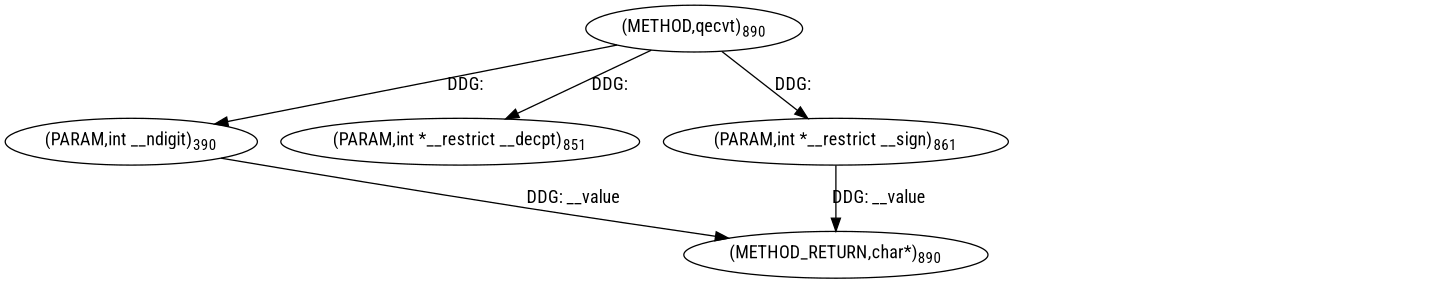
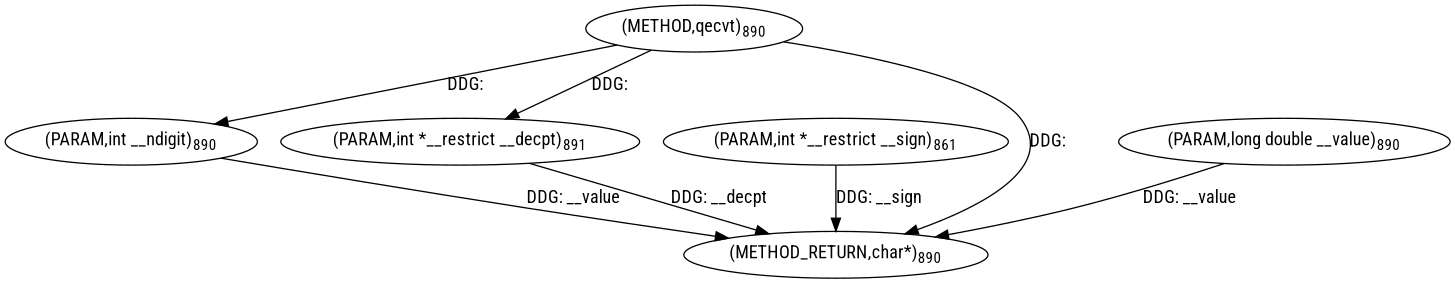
edge "(METHOD,qecvt)" -> "(PARAM,int *__restrict __sign)": now "(METHOD,qecvt)" -> "(METHOD_RETURN,char*)"
node "(PARAM,int __ndigit)": text "390" -> "890"
node "(PARAM,int *__restrict __decpt)": text "851" -> "891"
node "(PARAM,long double __value)": added
edge "(PARAM,int *__restrict __decpt)" -> "(METHOD_RETURN,char*)": added, label "DDG: __decpt"
edge "(PARAM,int *__restrict __sign)" -> "(METHOD_RETURN,char*)": label "DDG: __value" -> "DDG: __sign"
